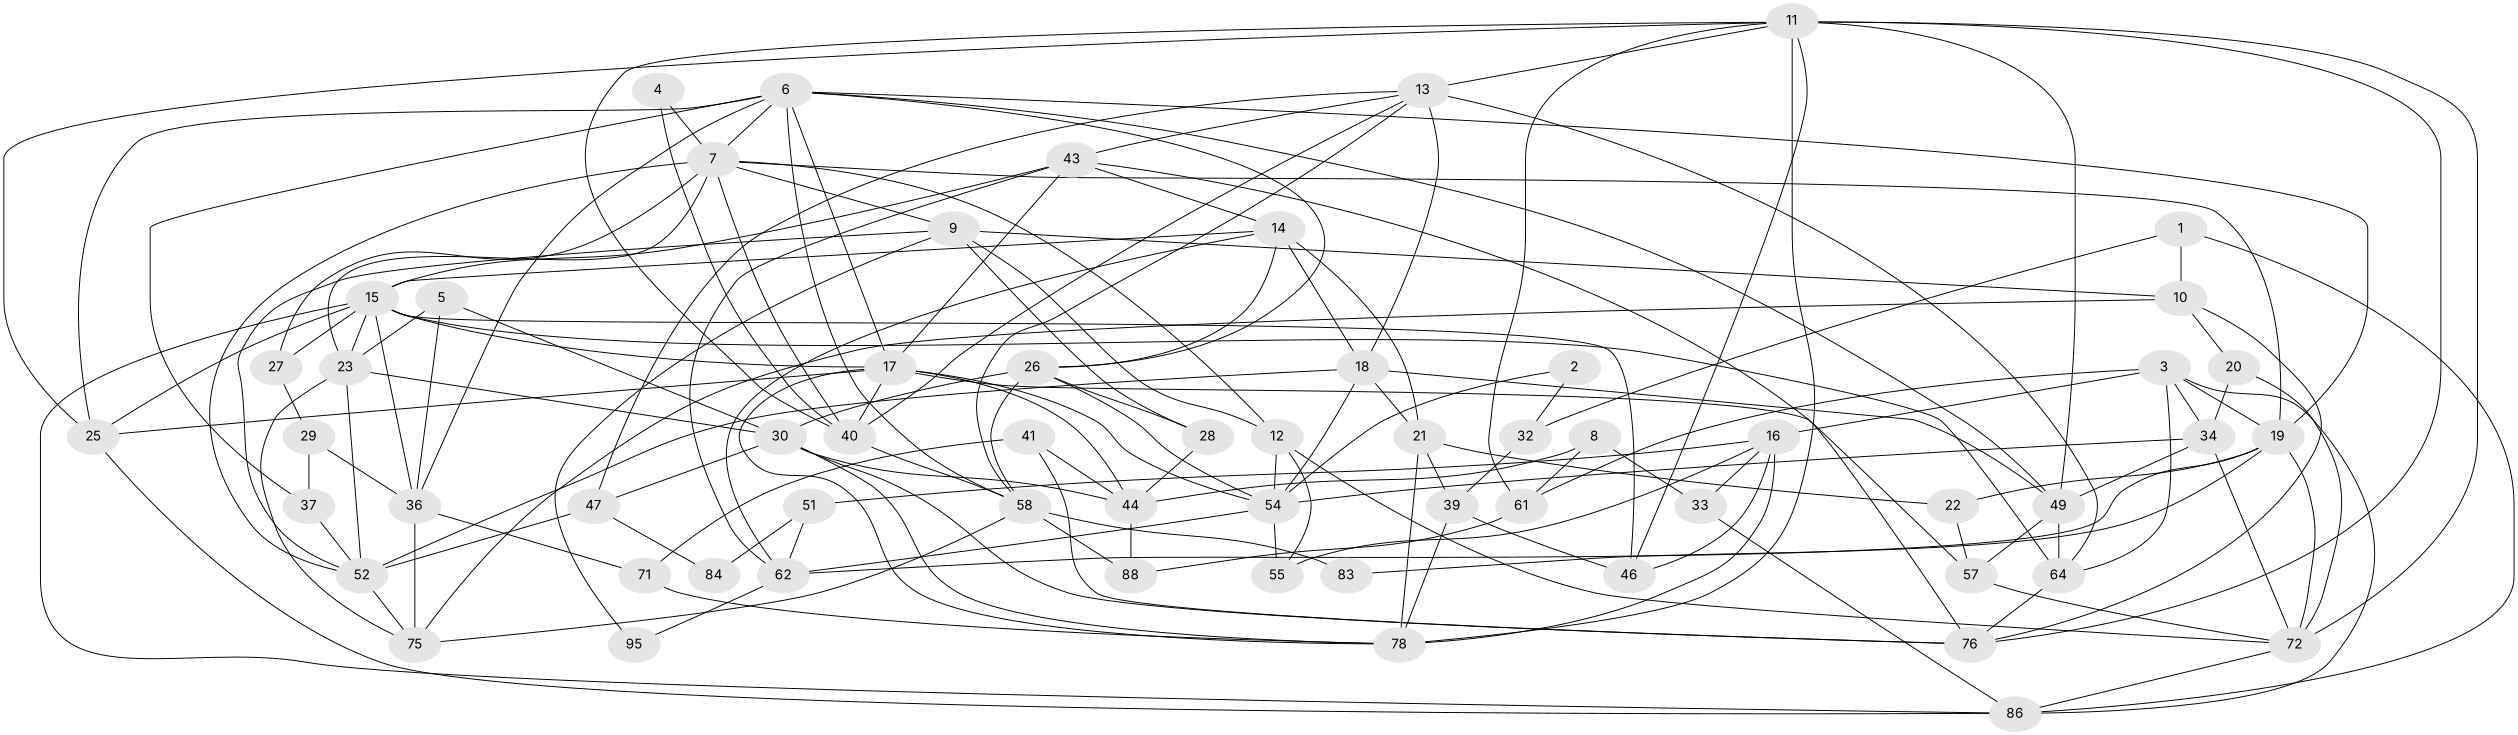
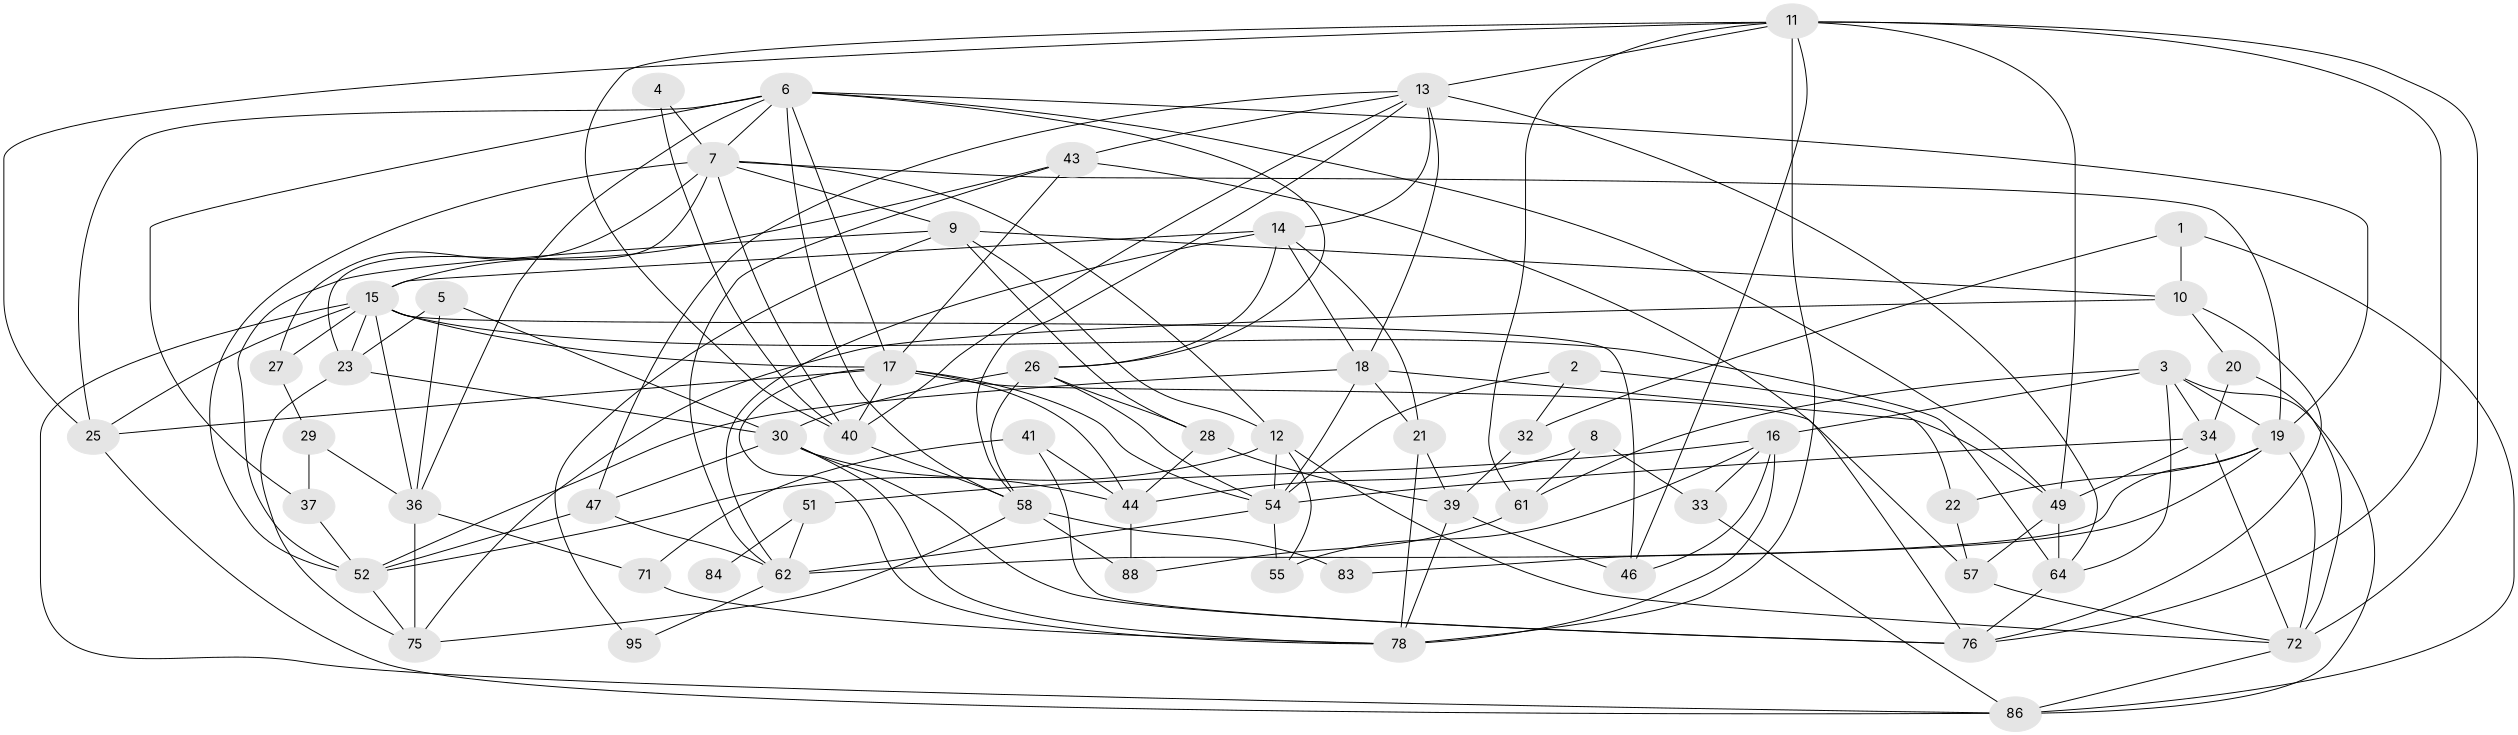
edge "43" -- "14": now "13" -- "14"
edge "28" -- "39": added
edge "23" -- "52": now "12" -- "52"
edge "21" -- "22": now "2" -- "22"
edge "47" -- "84": now "47" -- "62"
